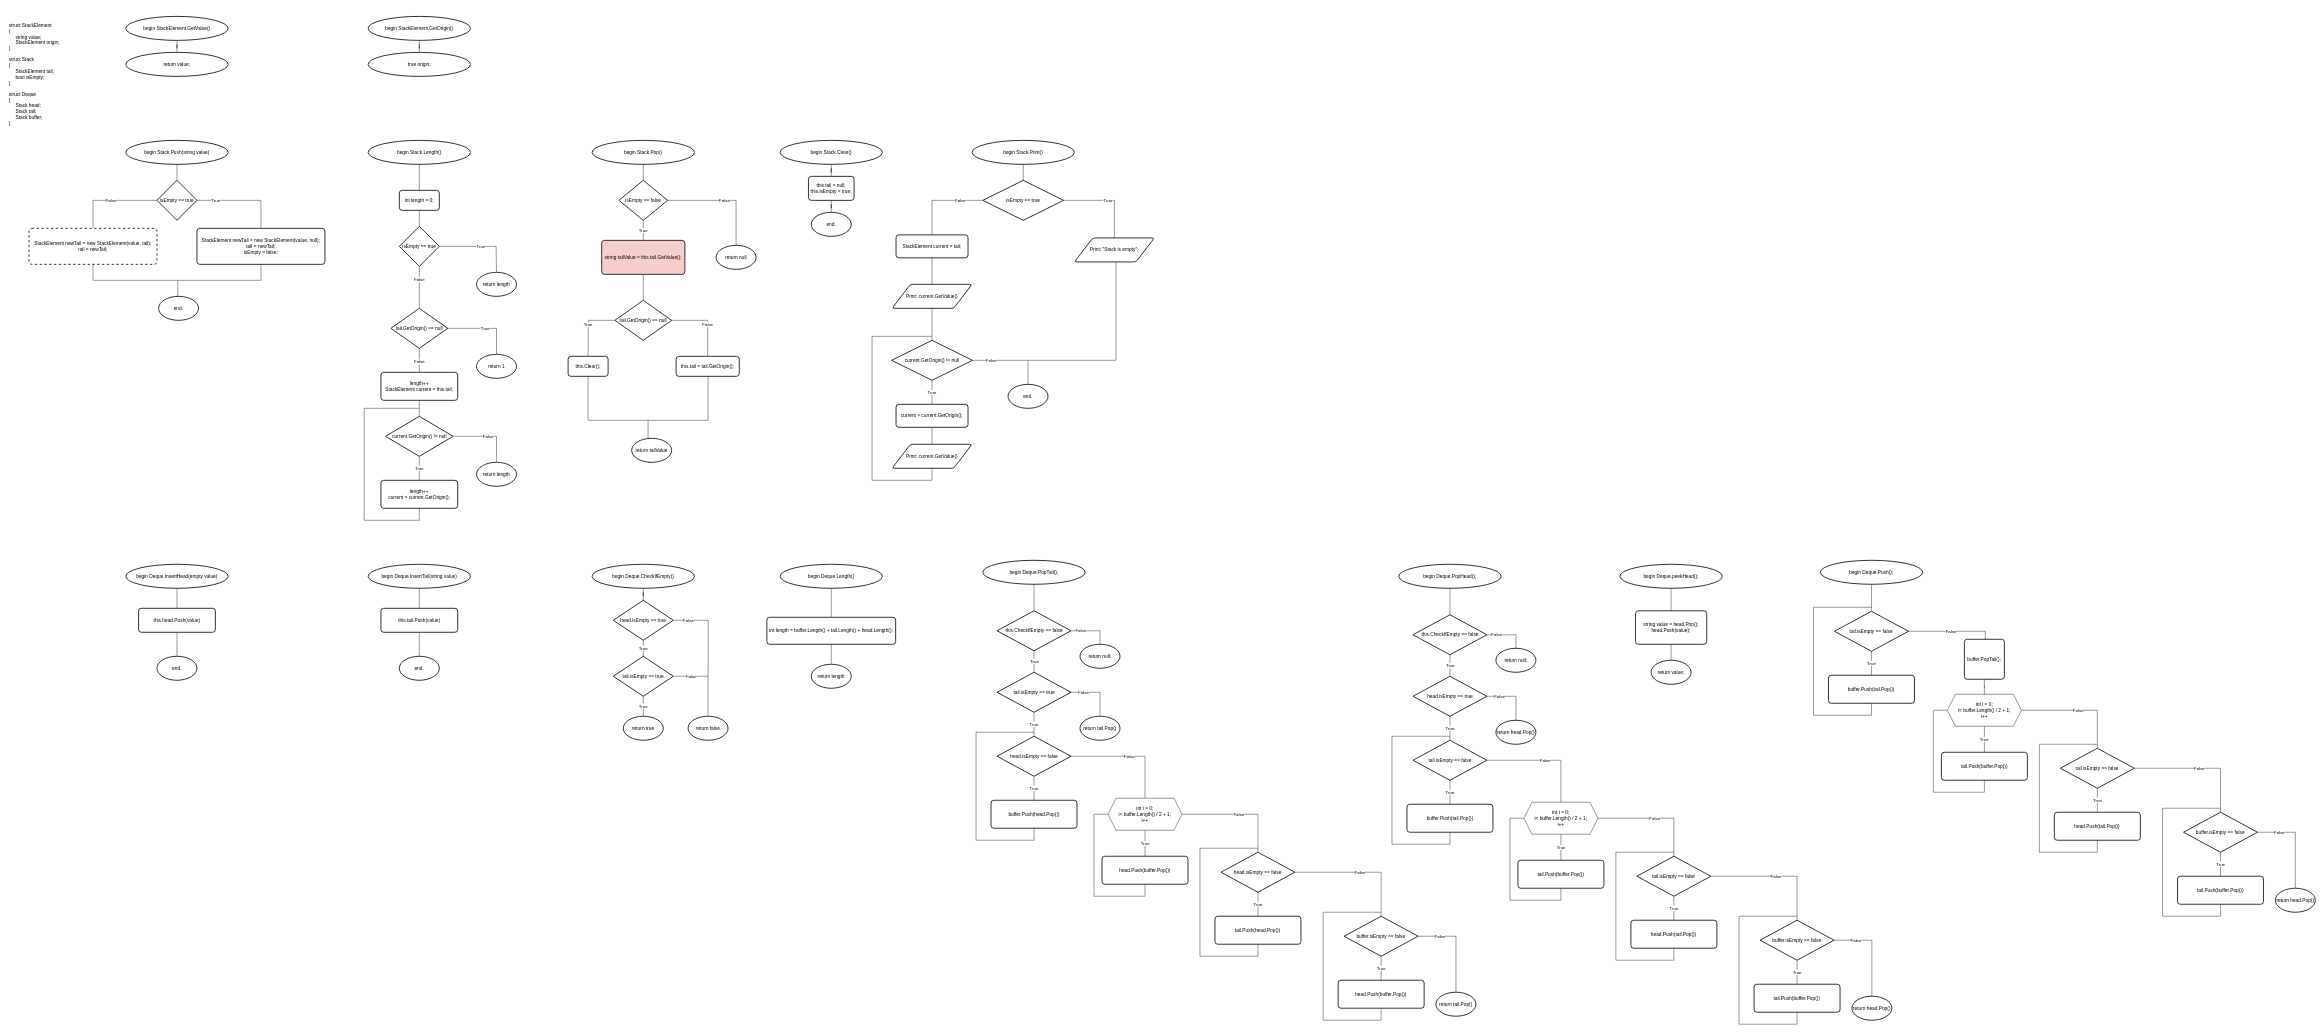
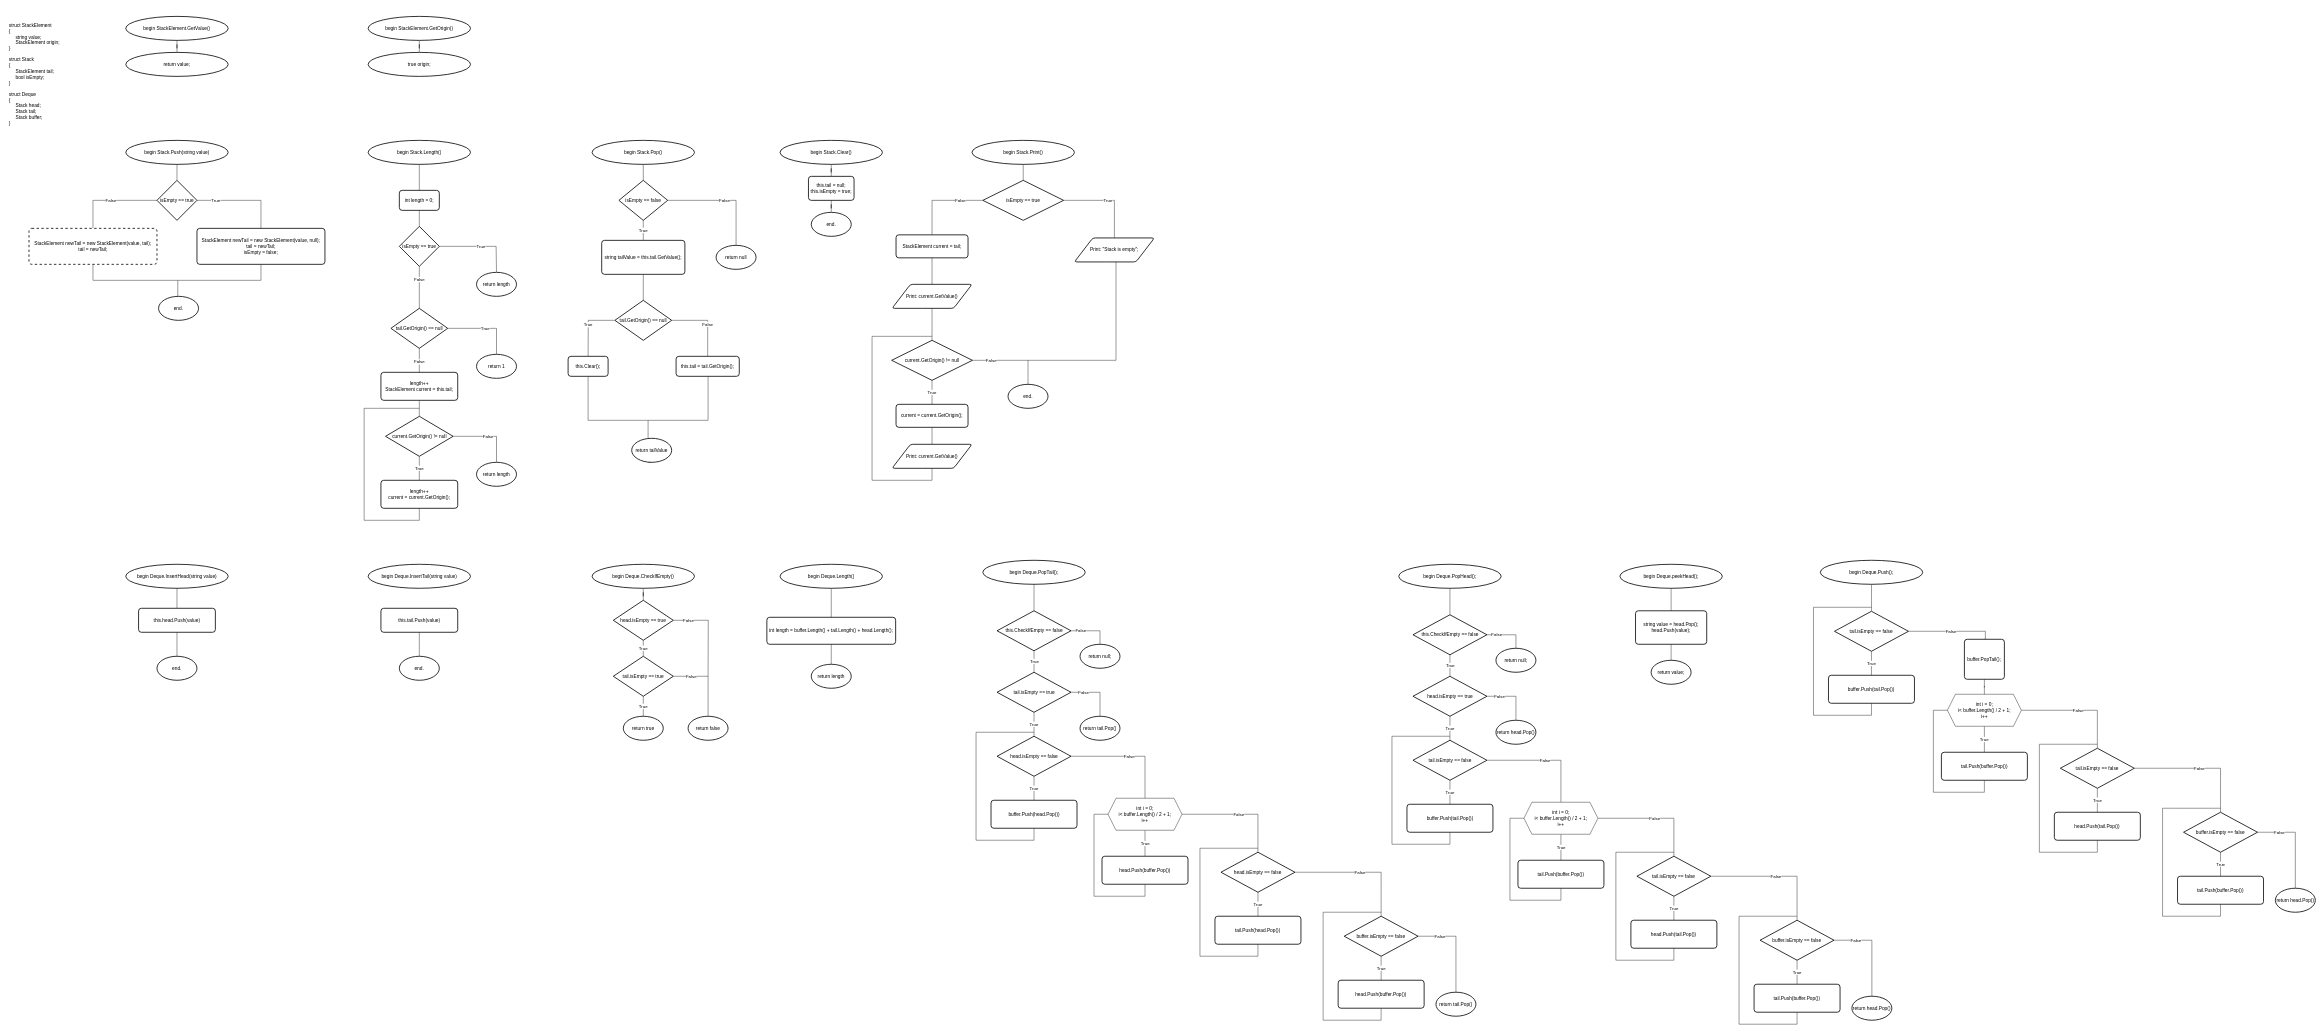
node "string tailValue = this.tail.GetValue();": fillcolor #f8cecc -> #ffffff
node "begin Deque.InsertHead(empty value)": label "begin Deque.InsertHead(empty value)" -> "begin Deque.InsertHead(string value)"
edge "begin Deque.InsertTail(string value)" -- "this.tail.Push(value)": removed
